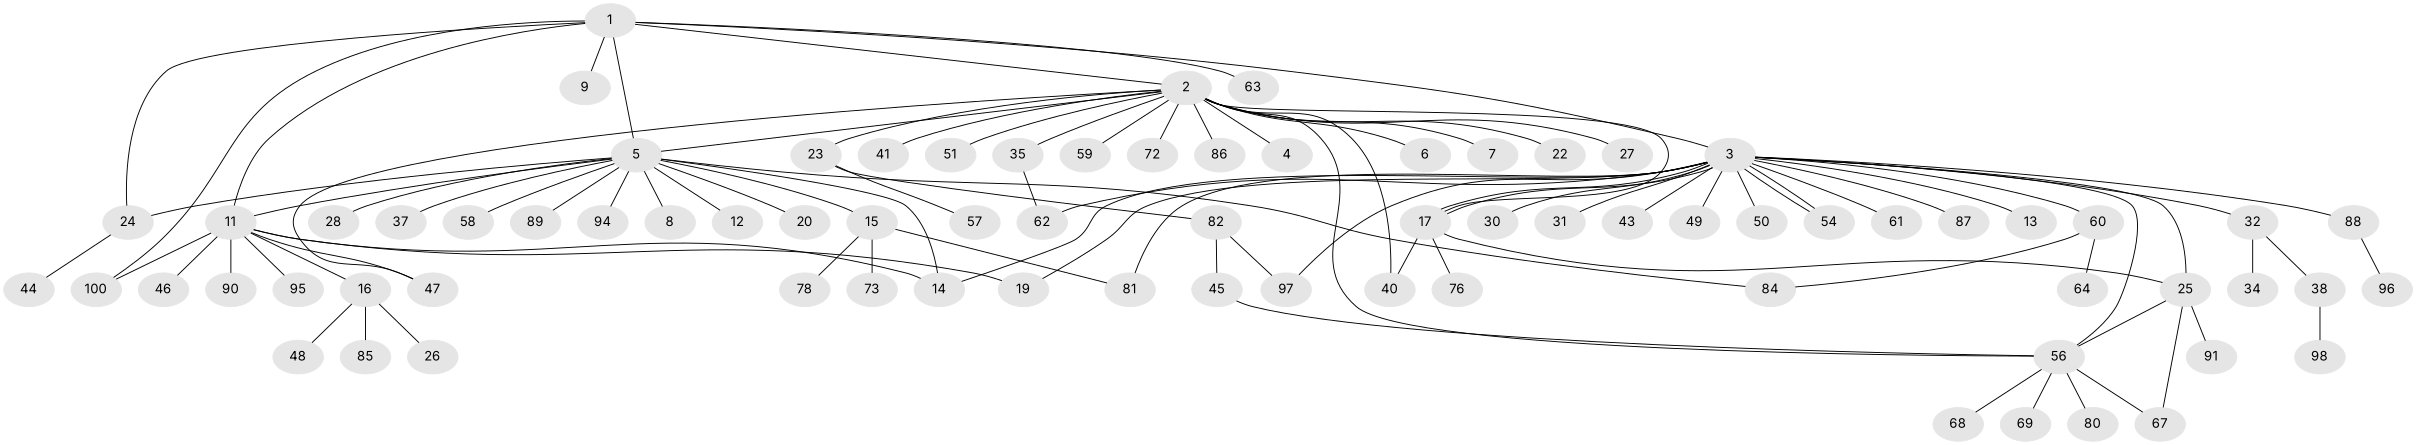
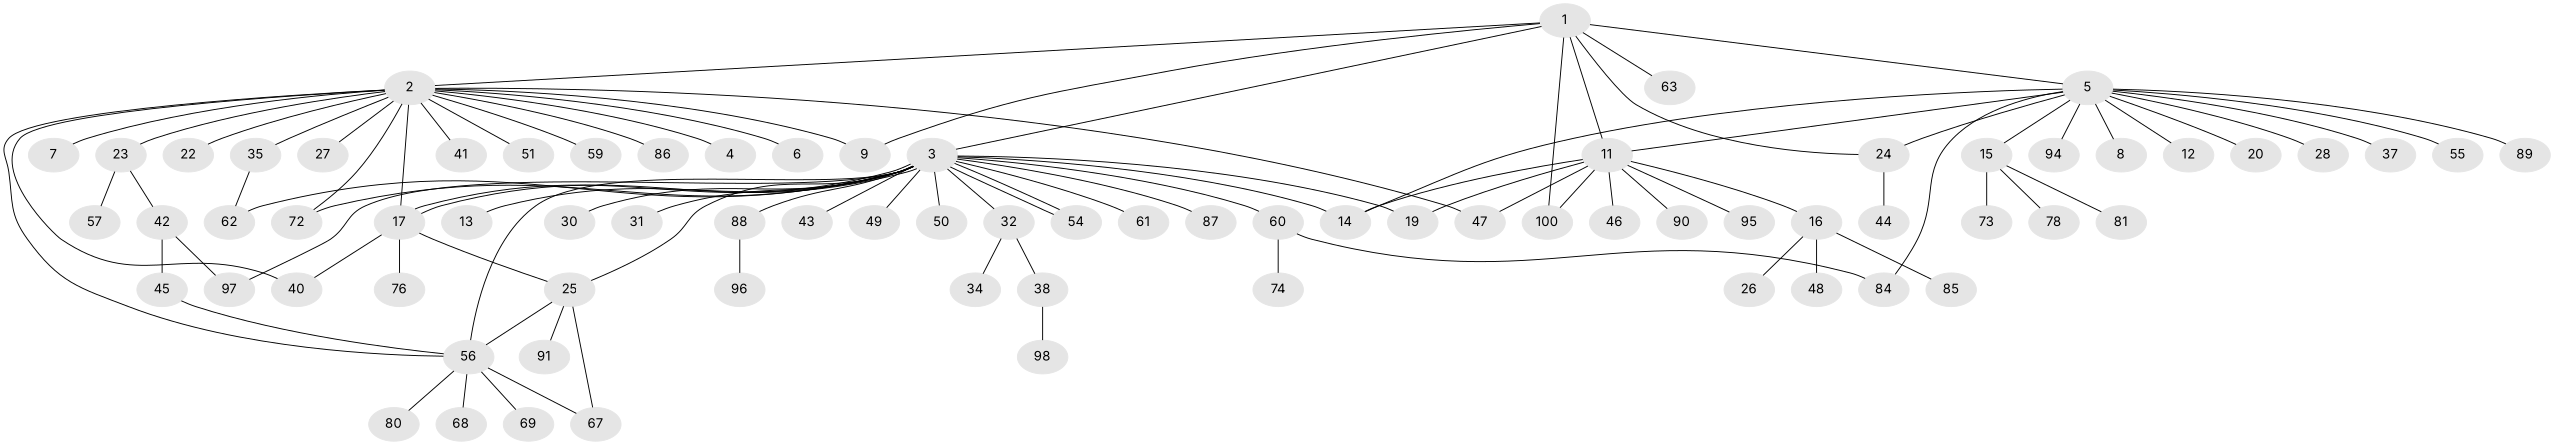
edge "2" -- "5": now "2" -- "9"
edge "3" -- "81": now "3" -- "72"
node "58": label "58" -> "55"
node "82": label "82" -> "42"
node "64": label "64" -> "74"
